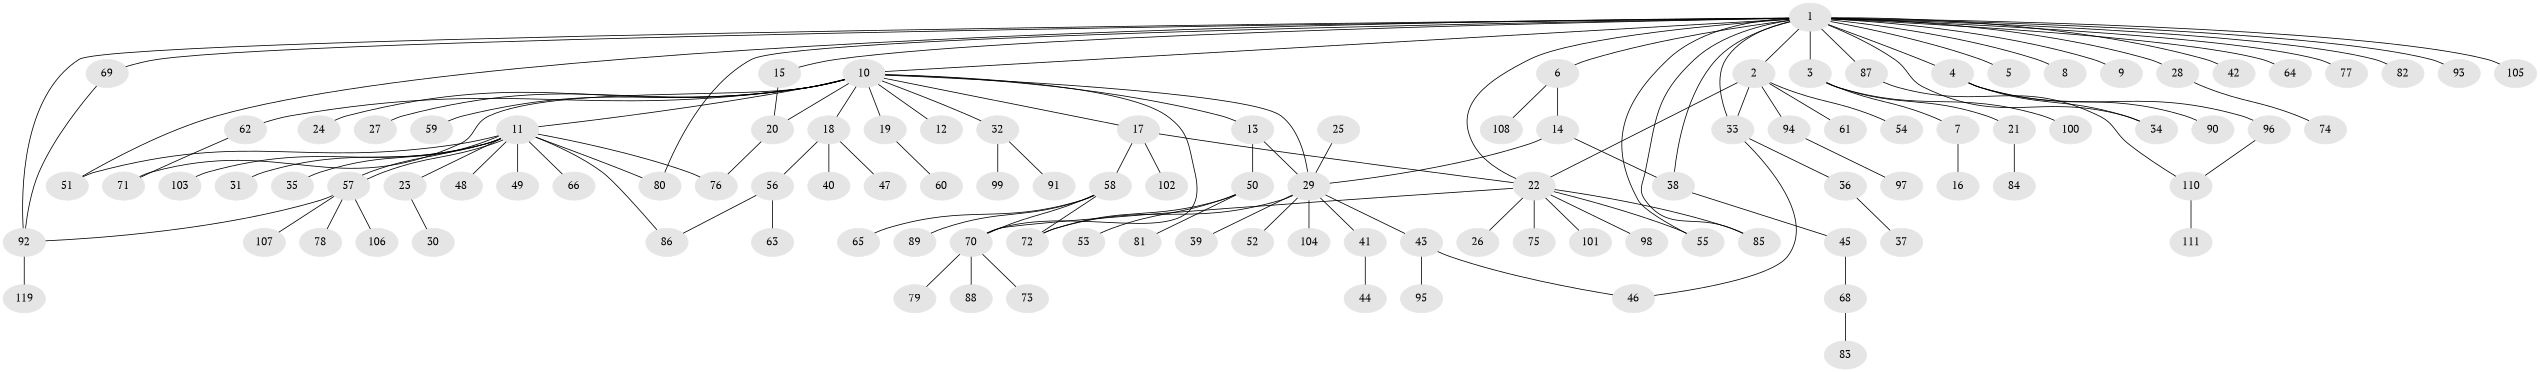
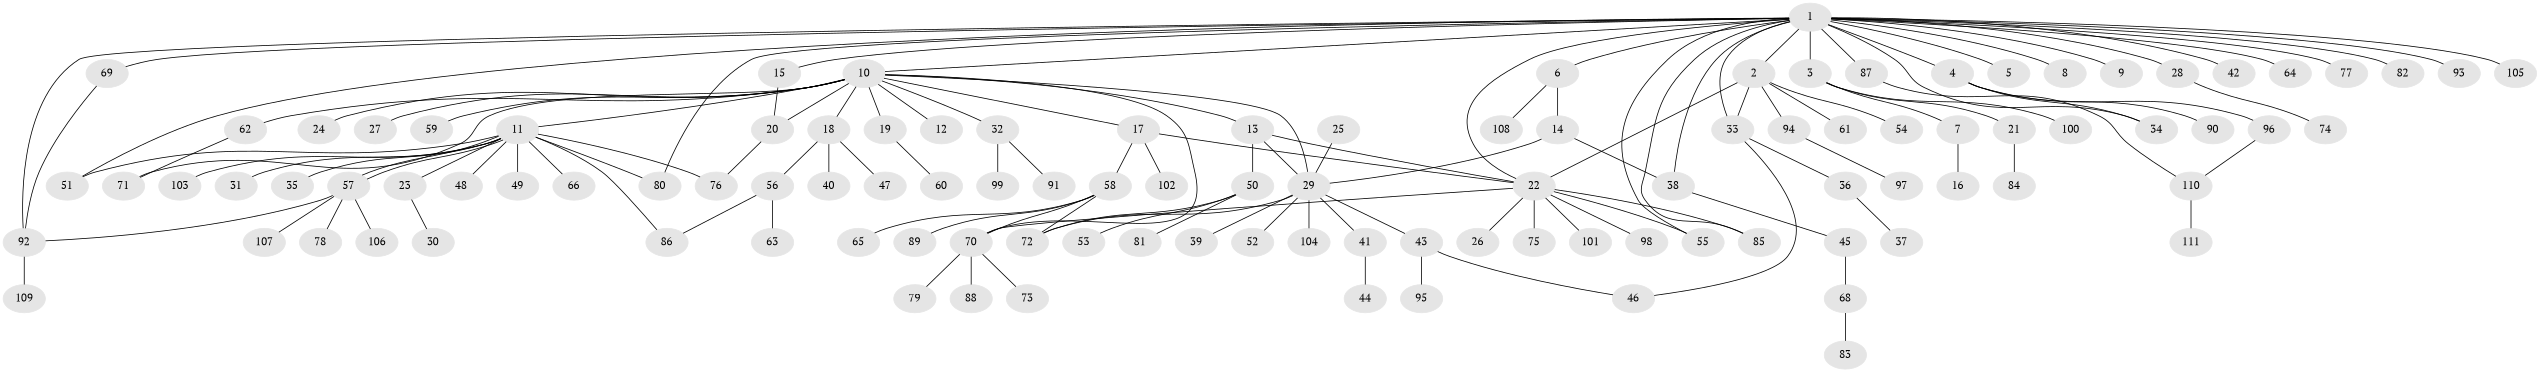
edge "13" -- "22": added
node "119": label "119" -> "109"
